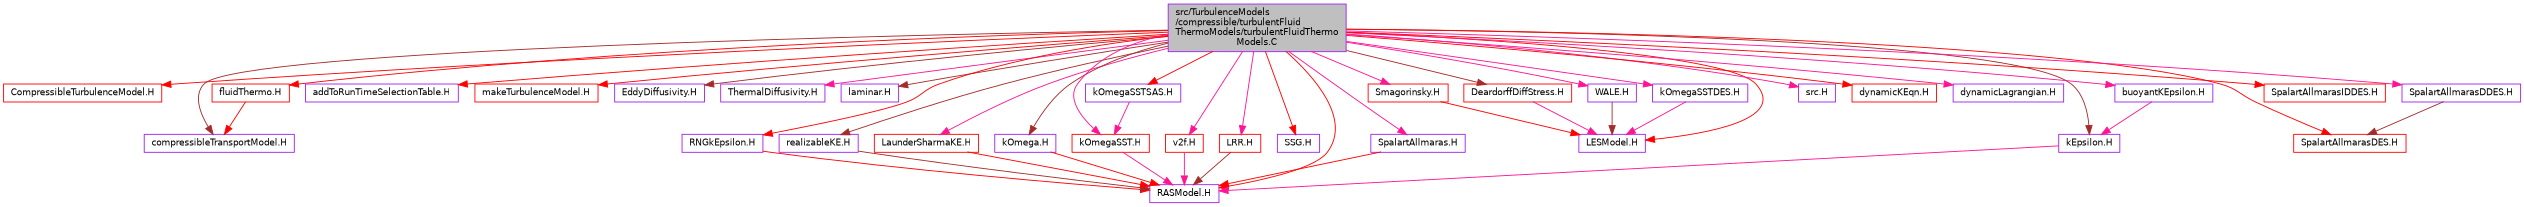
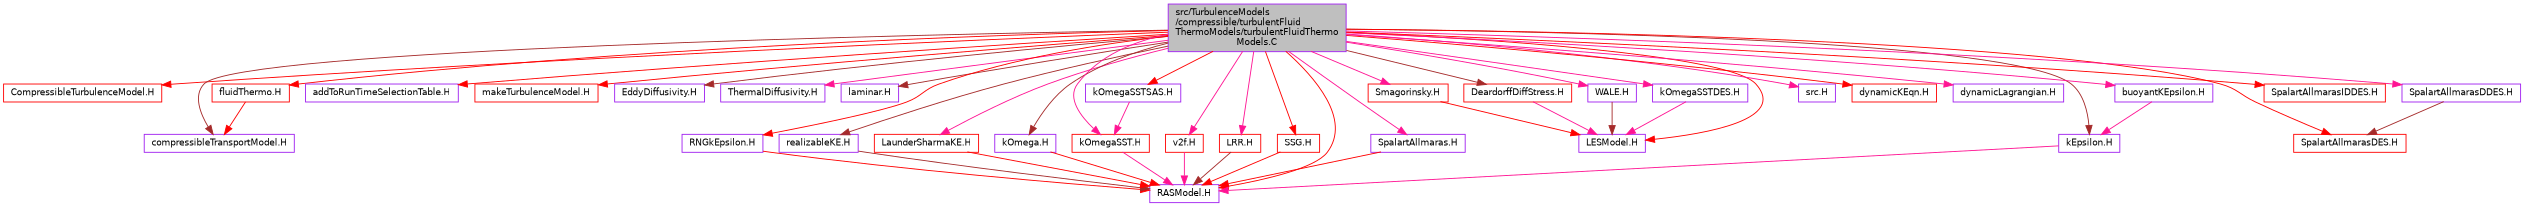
node "SSG.H": color purple -> red
edge "SSG.H" -> "RASModel.H": added
